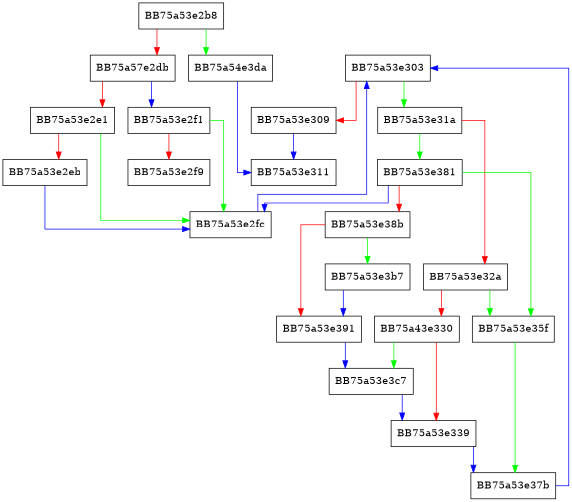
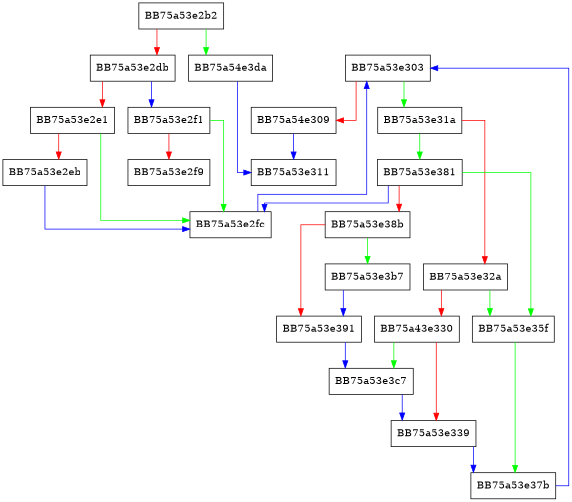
node "BB75a53e2b8": label "BB75a53e2b8" -> "BB75a53e2b2"
node "BB75a57e2db": label "BB75a57e2db" -> "BB75a53e2db"
node "BB75a53e309": label "BB75a53e309" -> "BB75a54e309"
